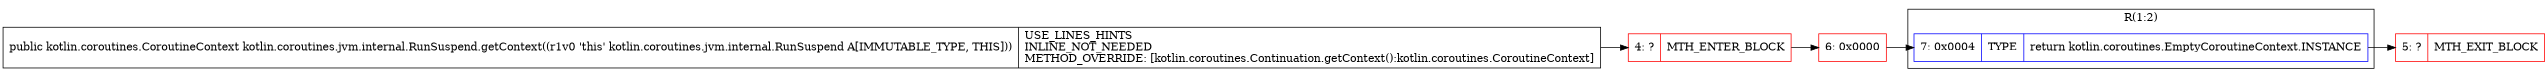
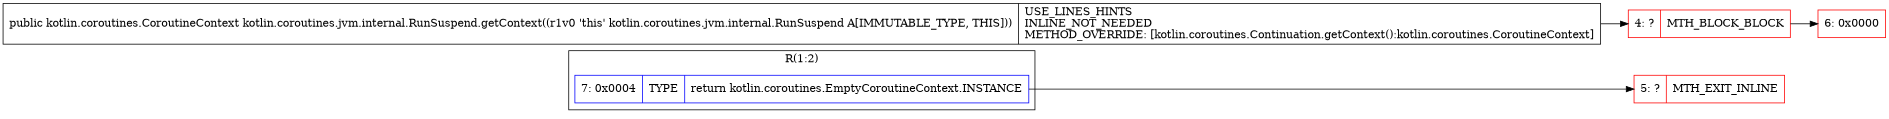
node "4: ?": text "MTH_ENTER_BLOCK" -> "MTH_BLOCK_BLOCK"
node "5: ?": text "MTH_EXIT_BLOCK" -> "MTH_EXIT_INLINE"
edge "6: 0x0000" -> "7: 0x0004": removed
